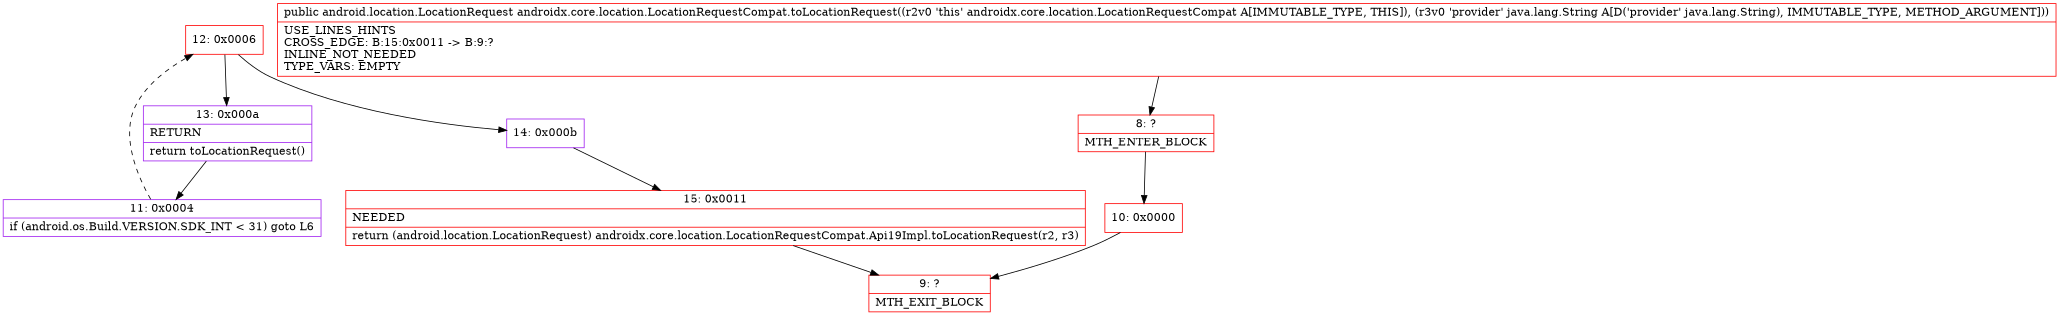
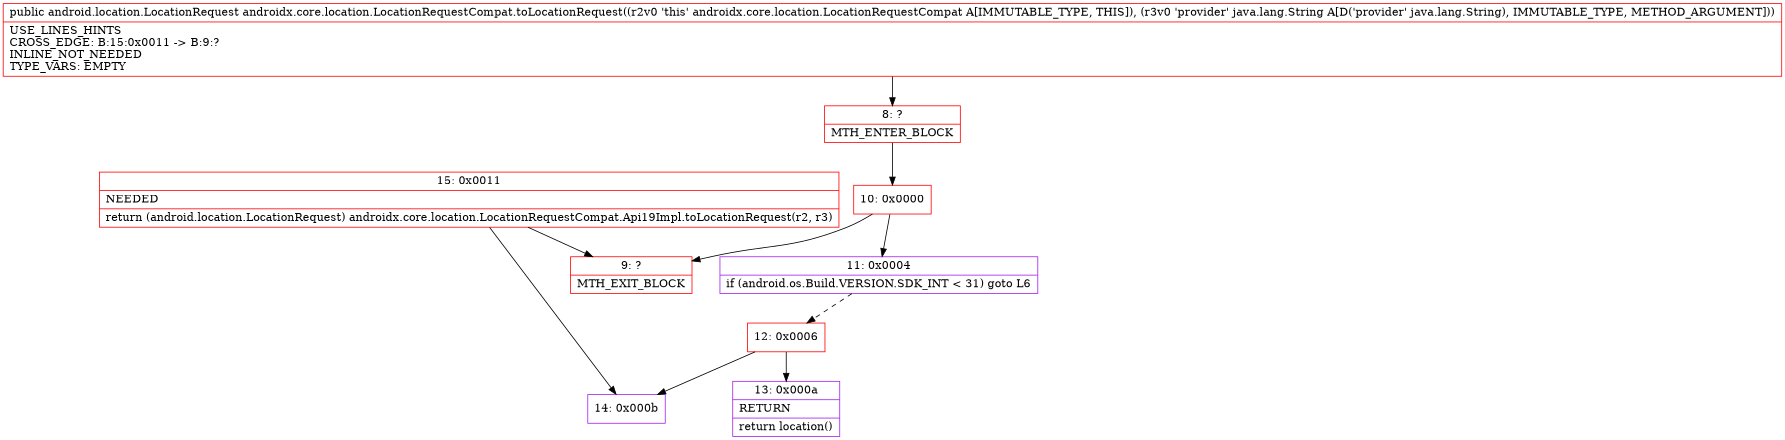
node "13: 0x000a": text "return toLocationRequest()" -> "return location()"
edge "14: 0x000b" -> "15: 0x0011": reversed
edge "13: 0x000a" -> "11: 0x0004": now "10: 0x0000" -> "11: 0x0004"
